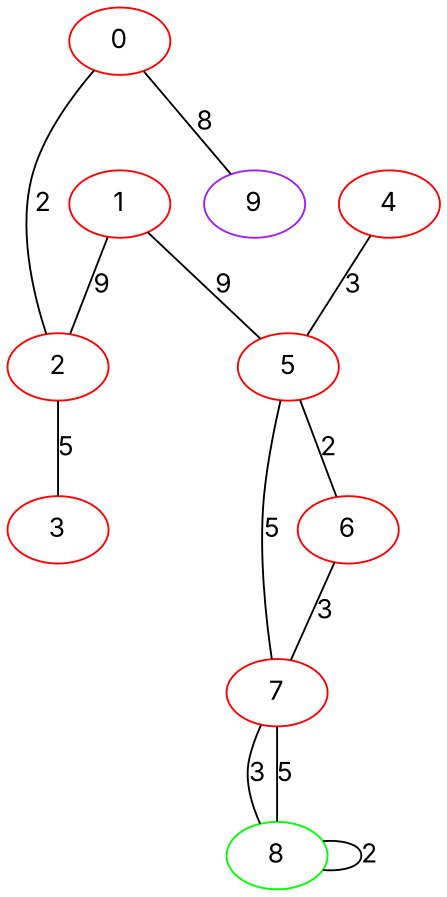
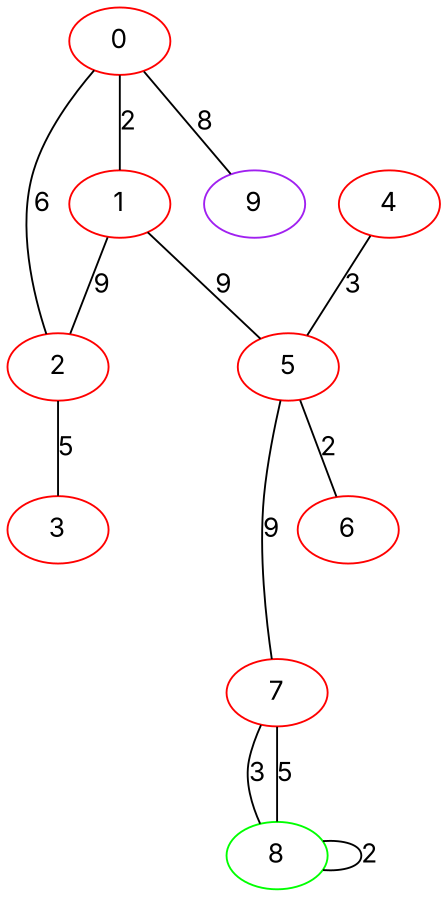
edge "0" -- "1": added, label "2"
edge "0" -- "2": label "2" -> "6"
edge "5" -- "7": label "5" -> "9"
edge "6" -- "7": removed, label "3"
